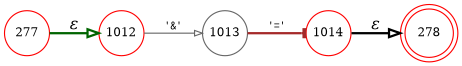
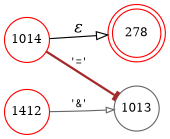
node "277": removed
node "1012": label "1012" -> "1412"
edge "1013" -> "1014": reversed
edge "1014" -> "278": style bold -> solid
